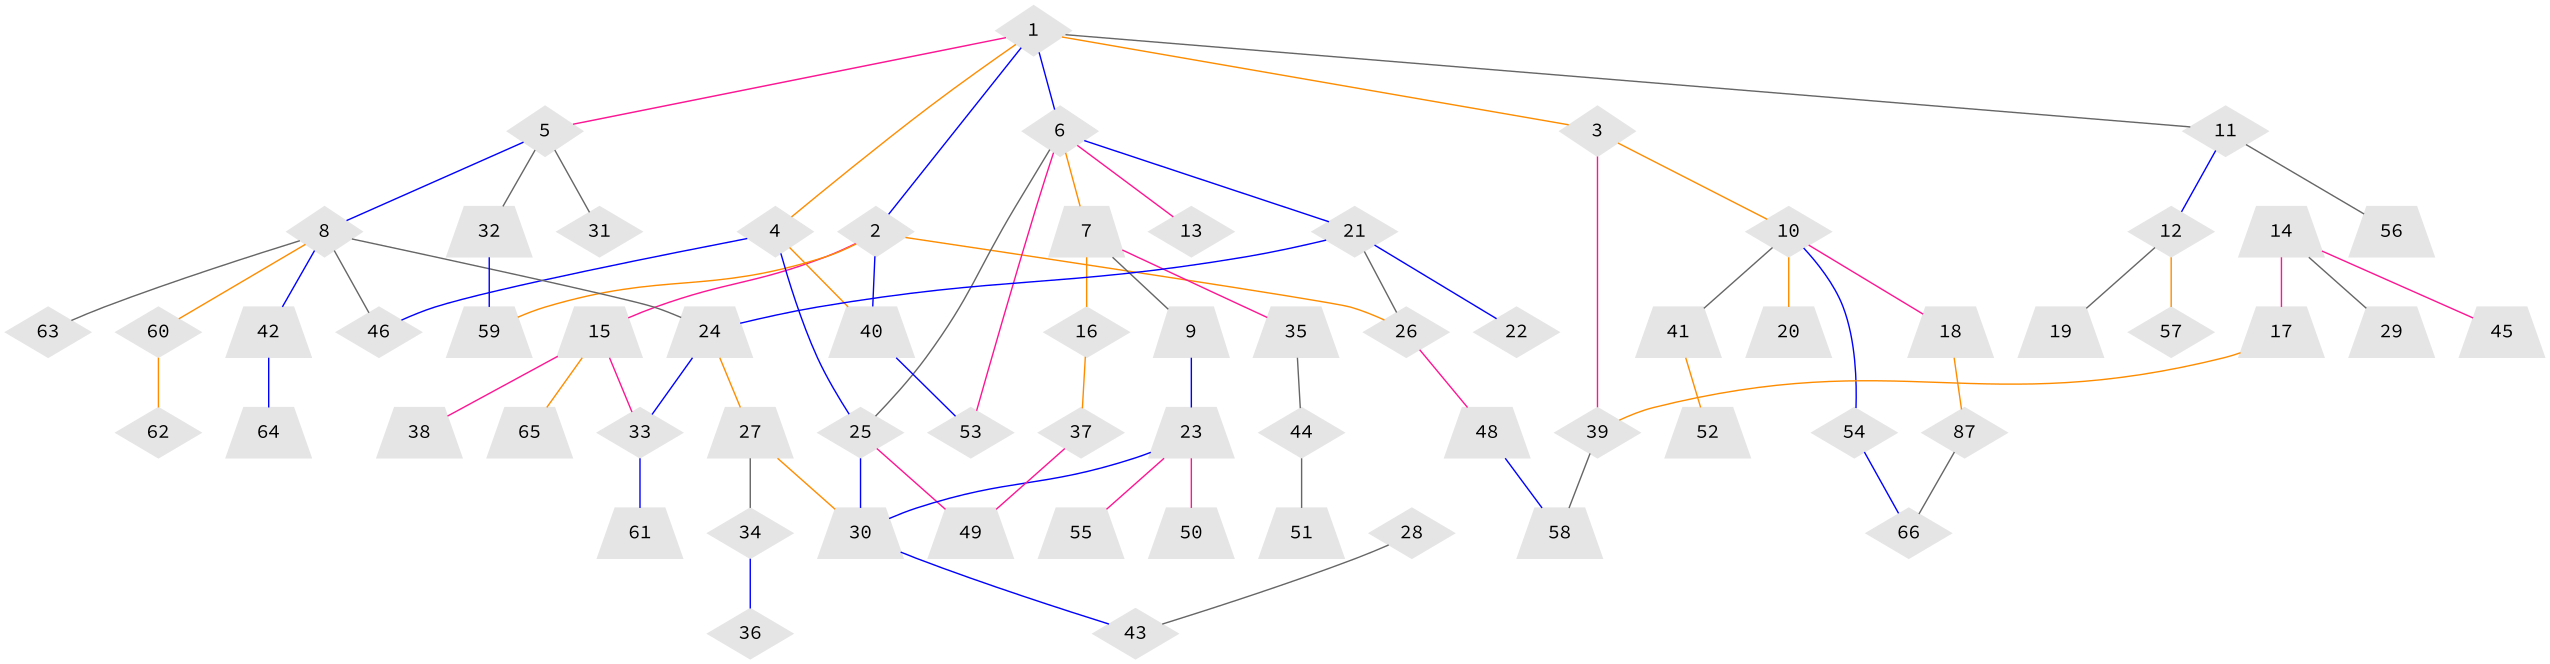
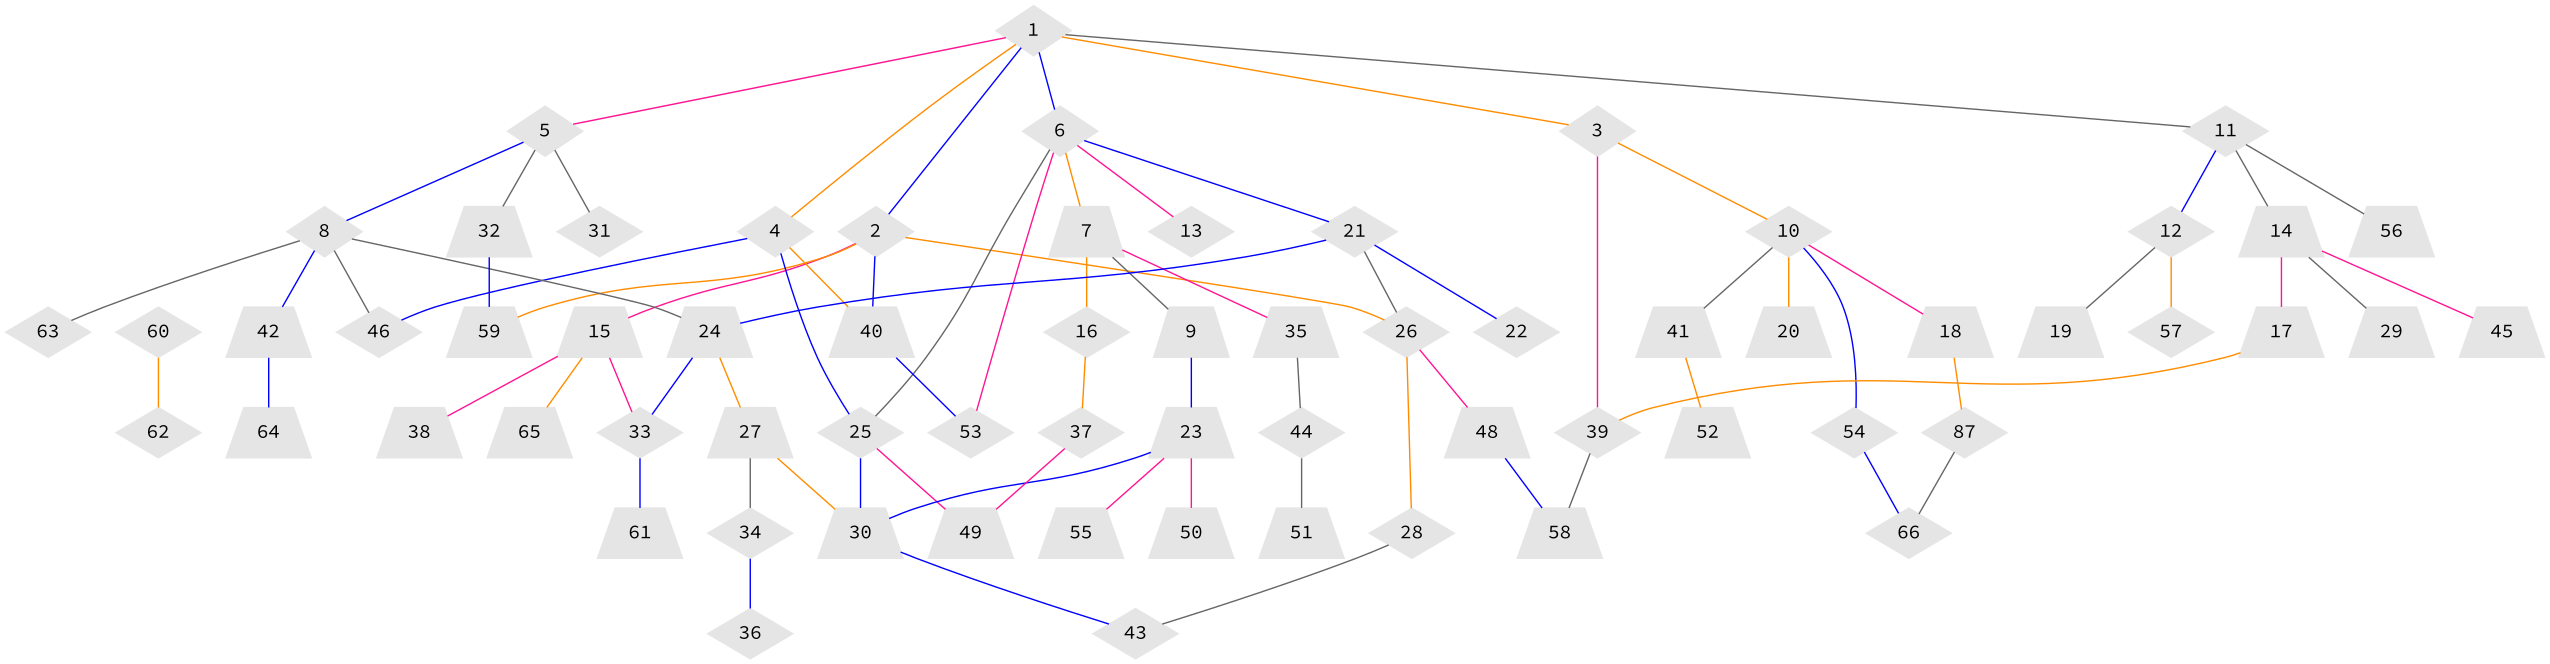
edge "11" -- "14": added
edge "8" -- "60": removed
edge "26" -- "28": added
